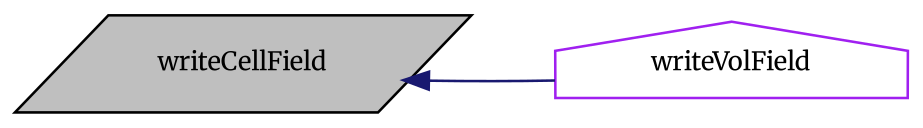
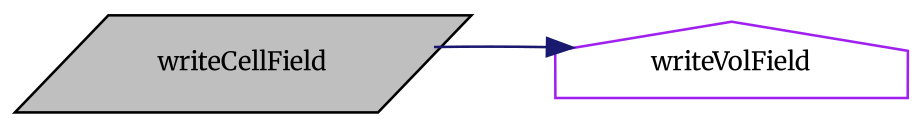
edge "writeVolField" -> "writeCellField": reversed
